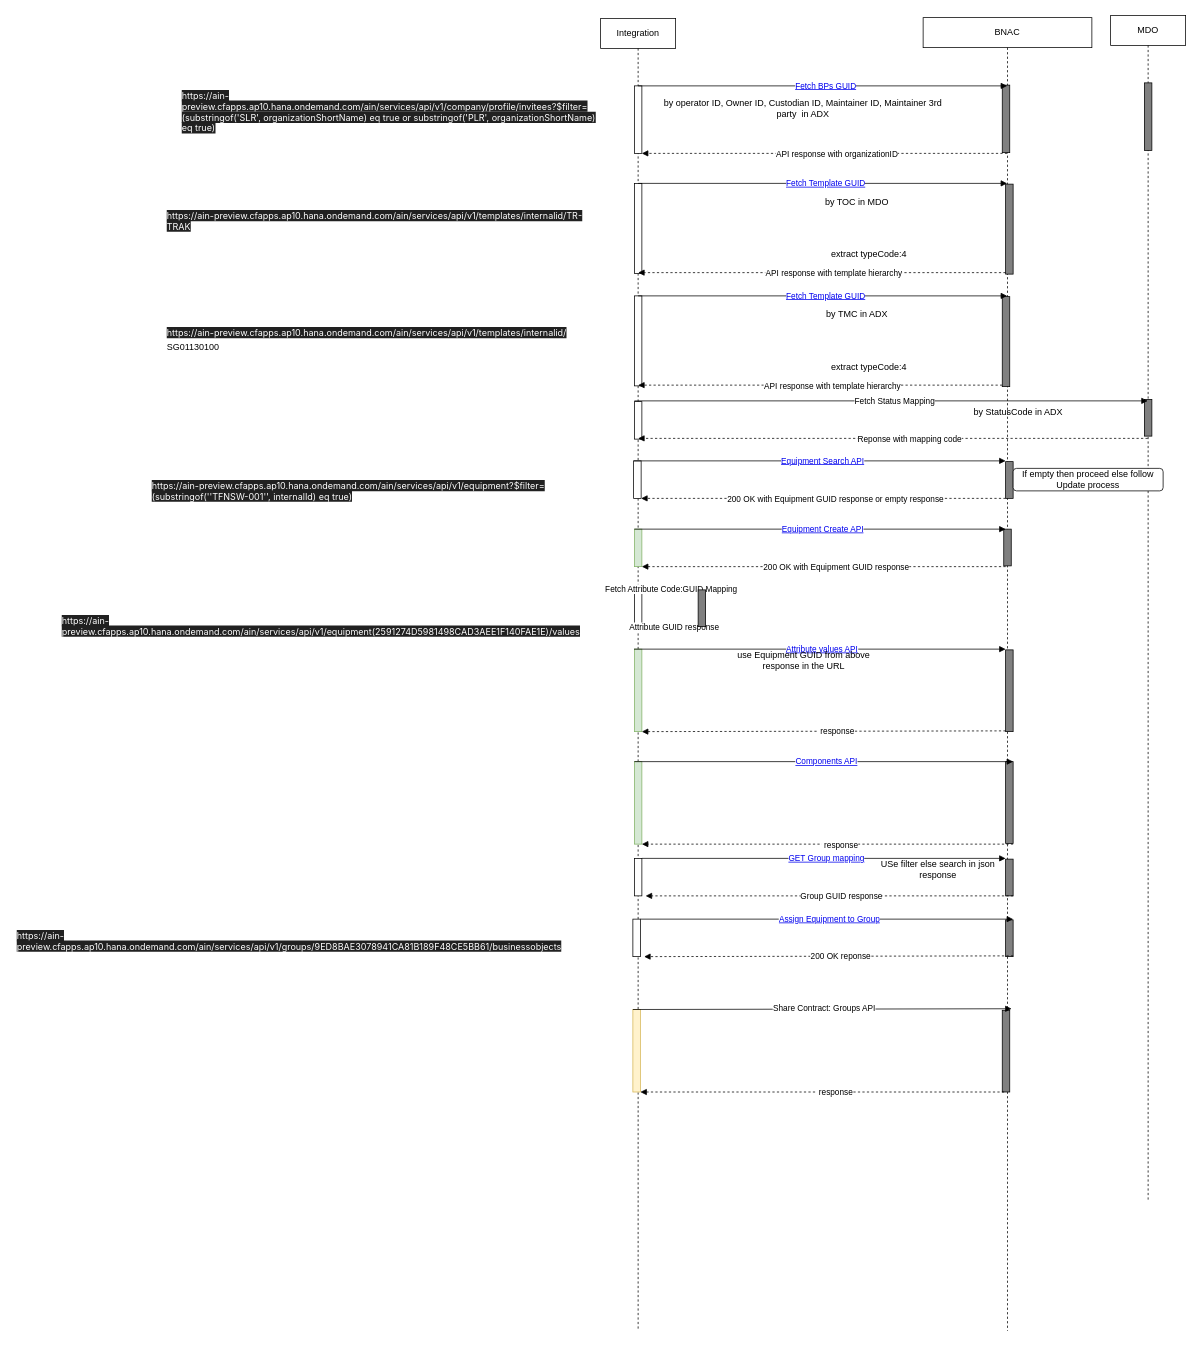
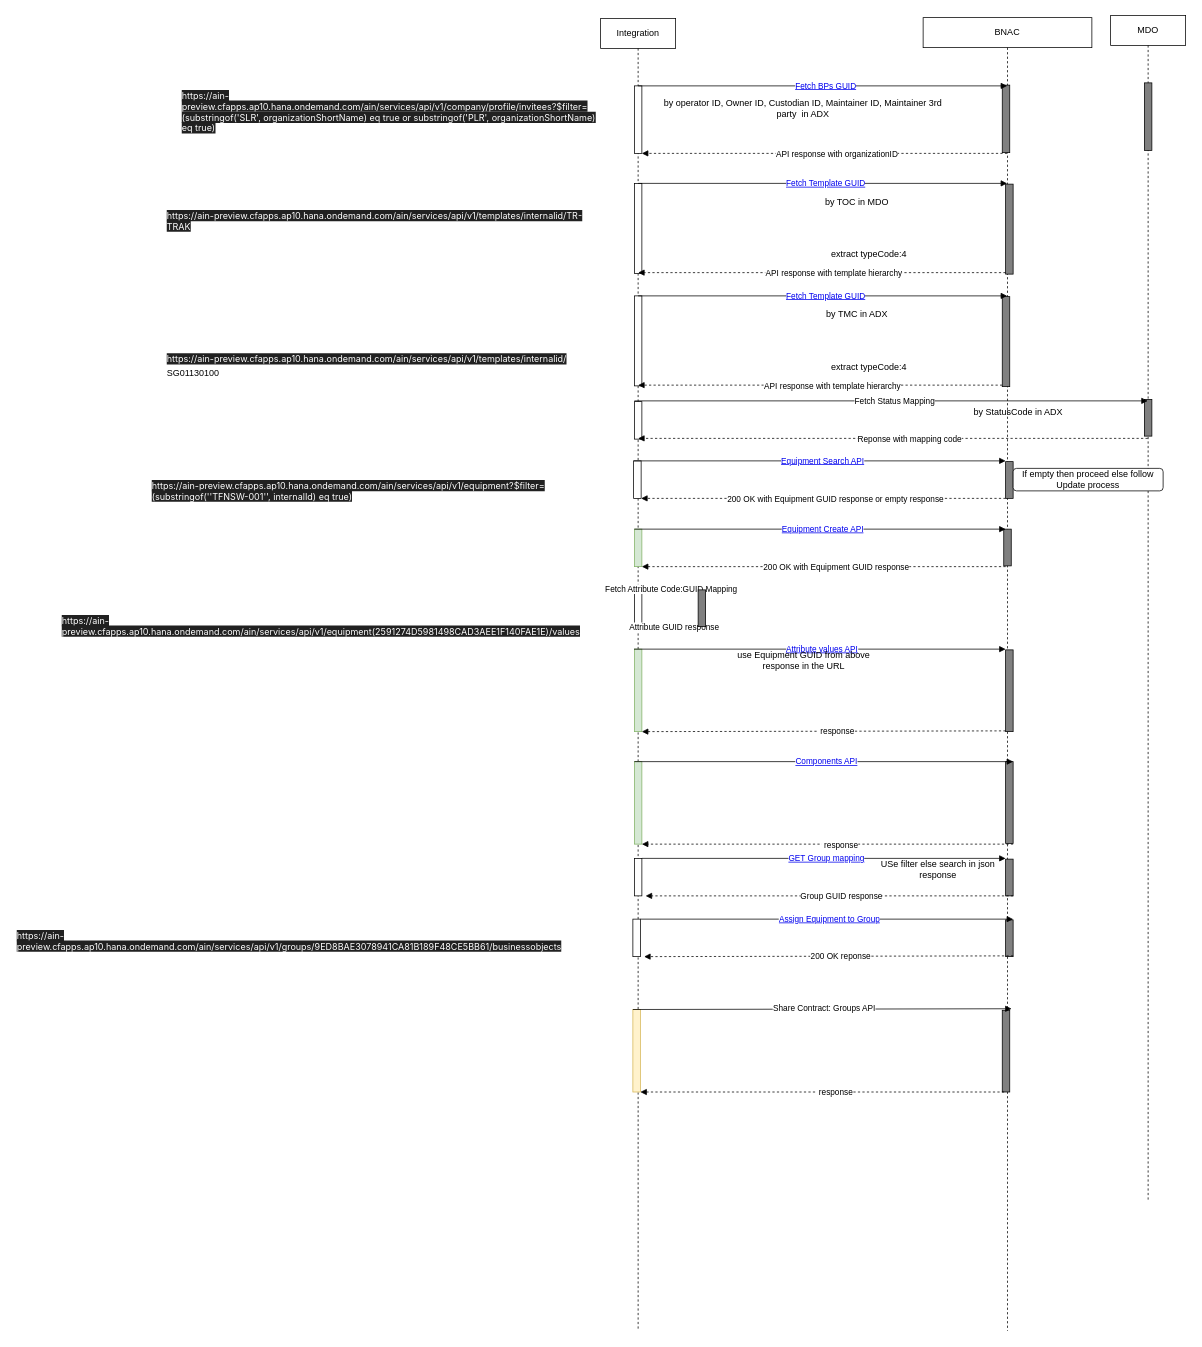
node "https://ain-preview.cfapps.ap10.hana.ondemand.com/ain/services/api/v1/templates/internalid/ SG01130100": moved (375, 342) -> (375, 368)
